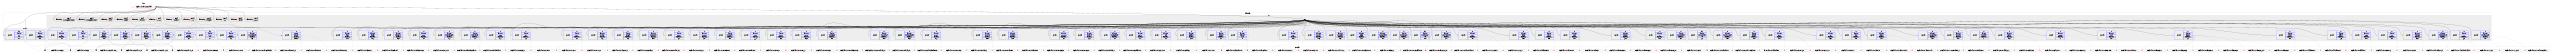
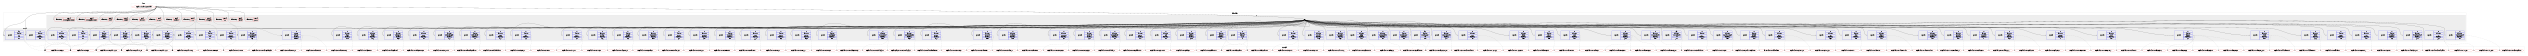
node "portage://dev-python/win-2.1.1": label "portage://dev-python/win-2.1.1" -> "portage://dev-python/pastedeploy-2.1.1"
node "portage://dev-python/decorator-5.0.7": removed
